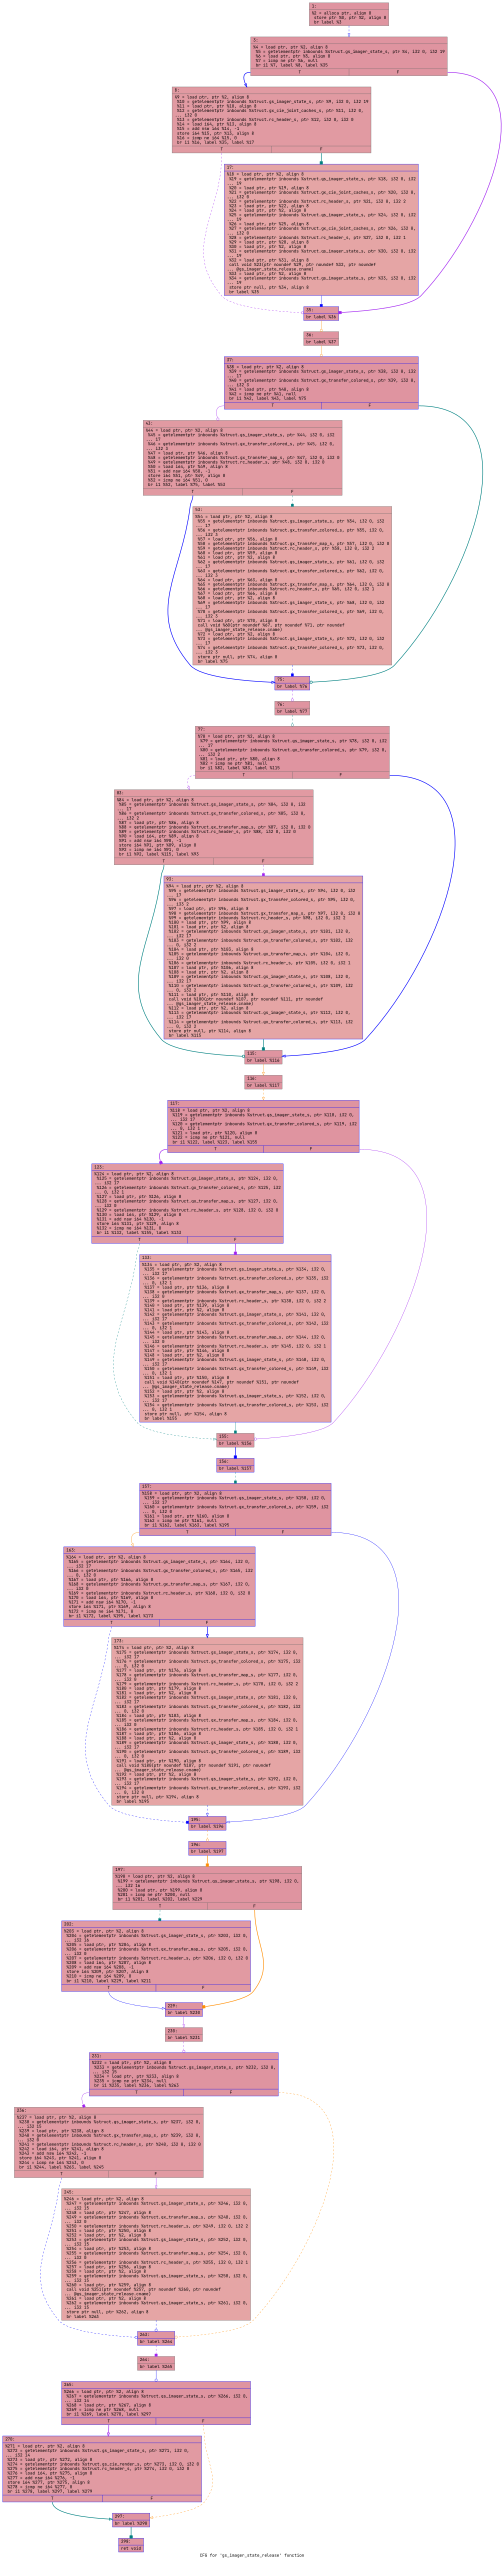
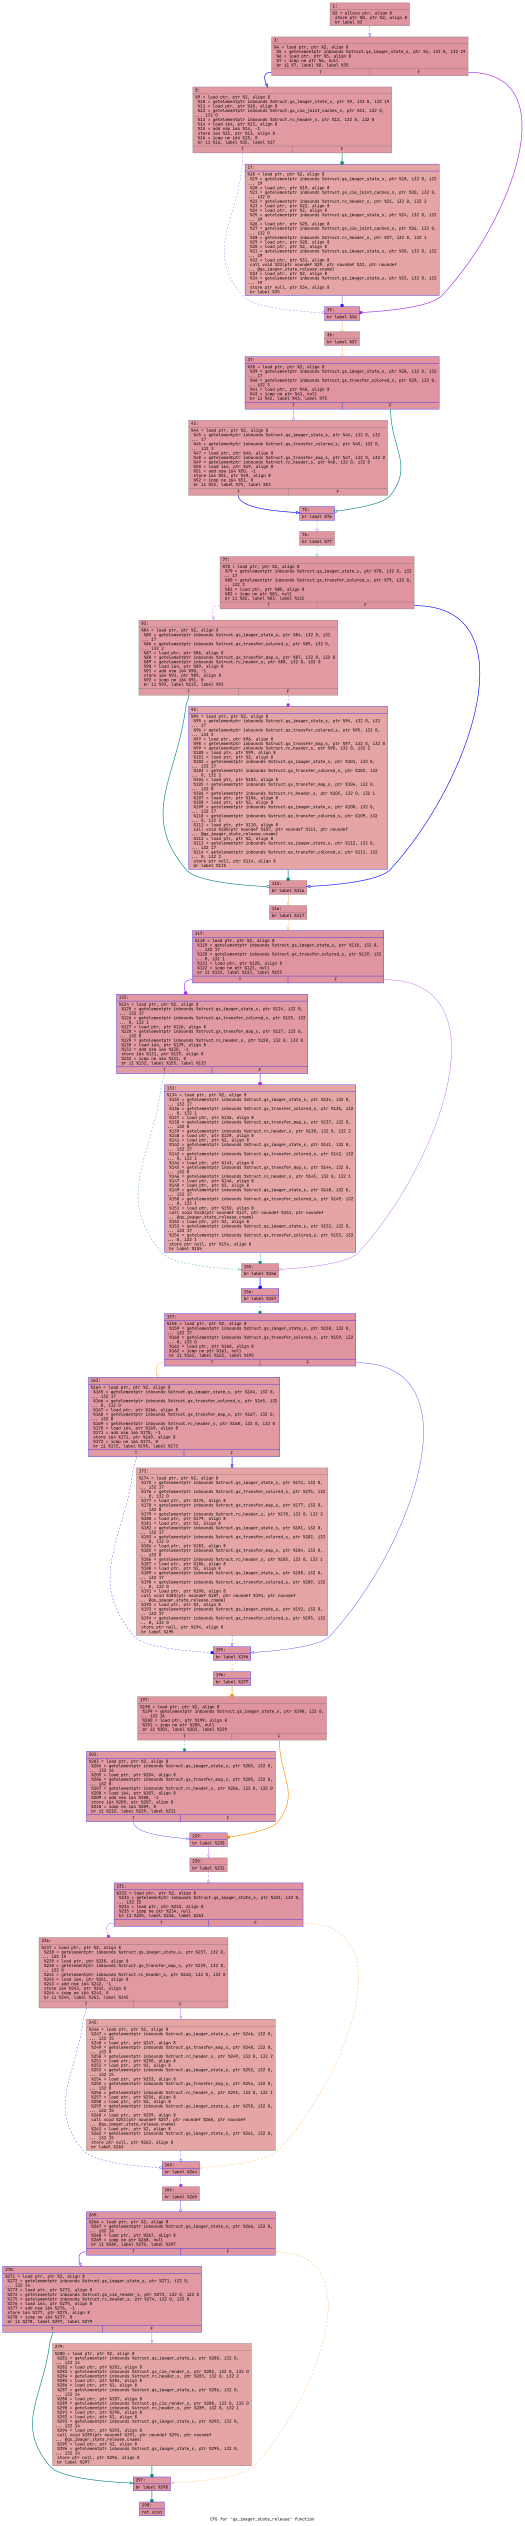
node "53:": removed
node "279:": added
